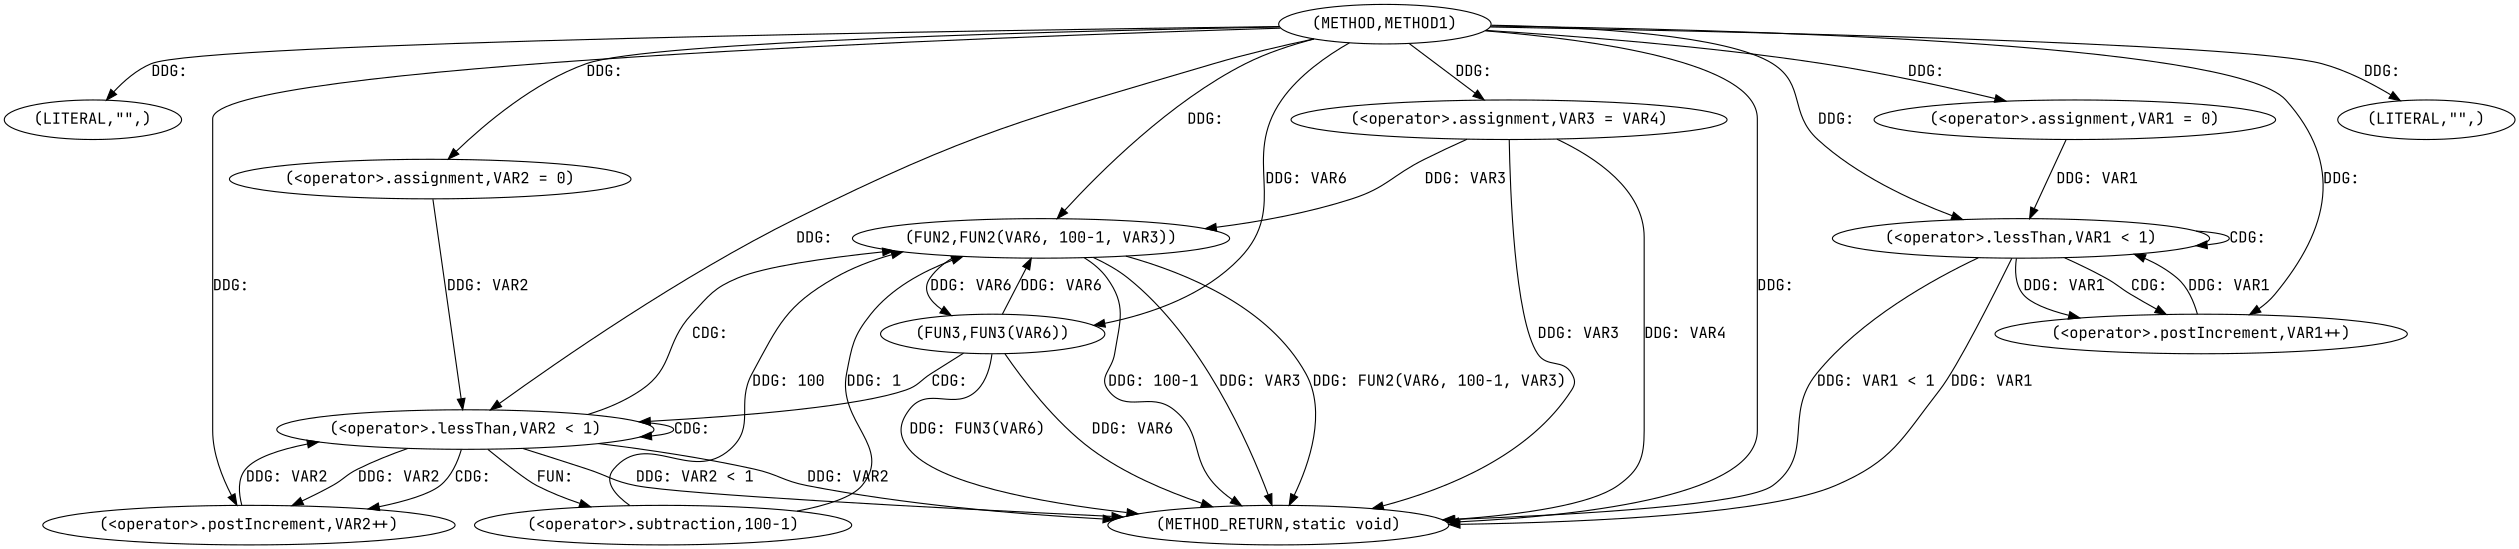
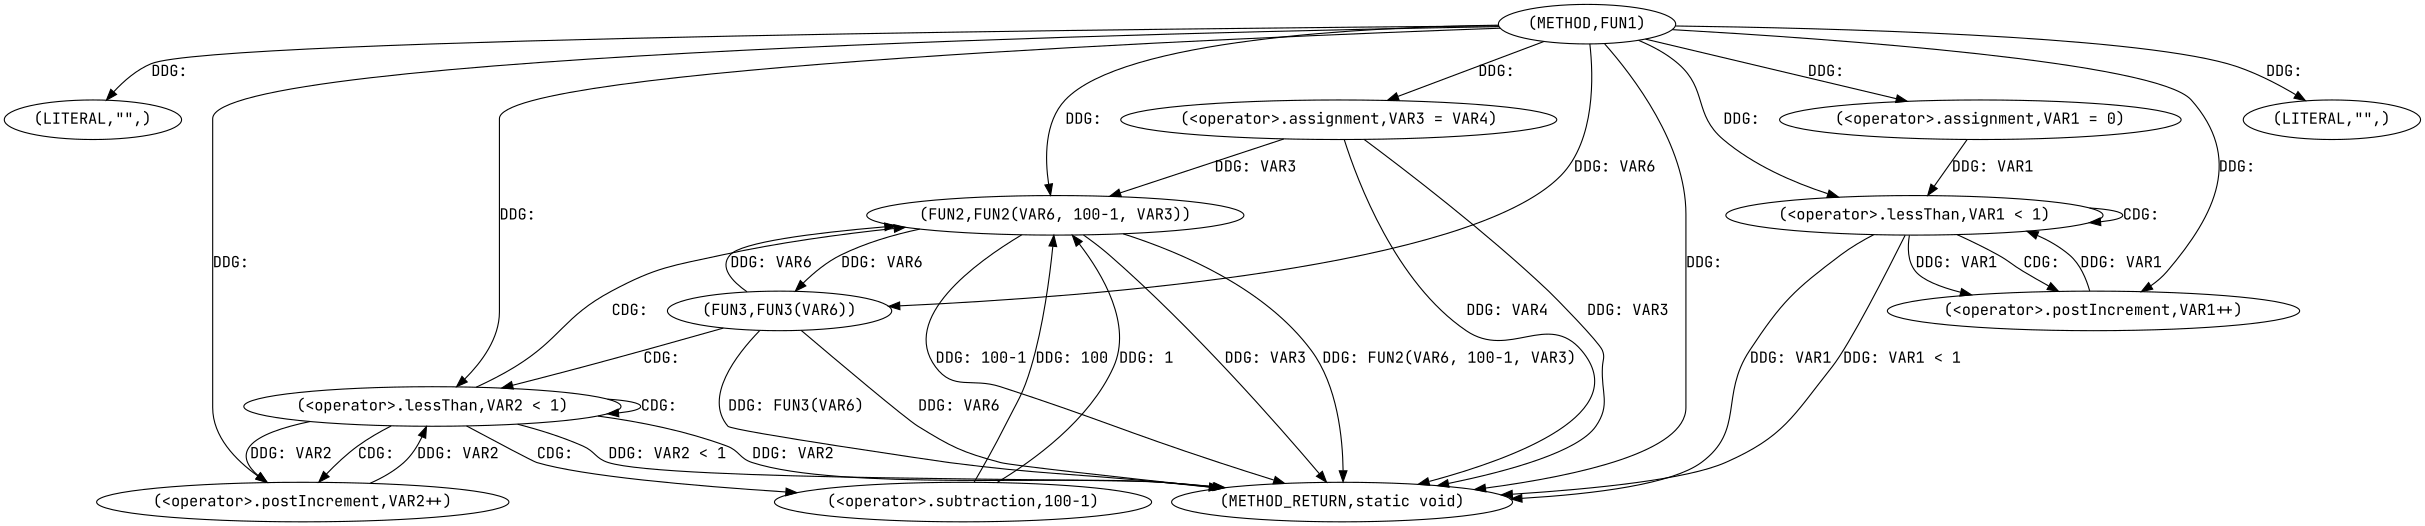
node "(METHOD,METHOD1)": label "(METHOD,METHOD1)" -> "(METHOD,FUN1)"
node "(<operator>.assignment,VAR2 = 0)": removed
edge "(<operator>.lessThan,VAR2 < 1)" -> "(<operator>.subtraction,100-1)": label "FUN: " -> "CDG: "
